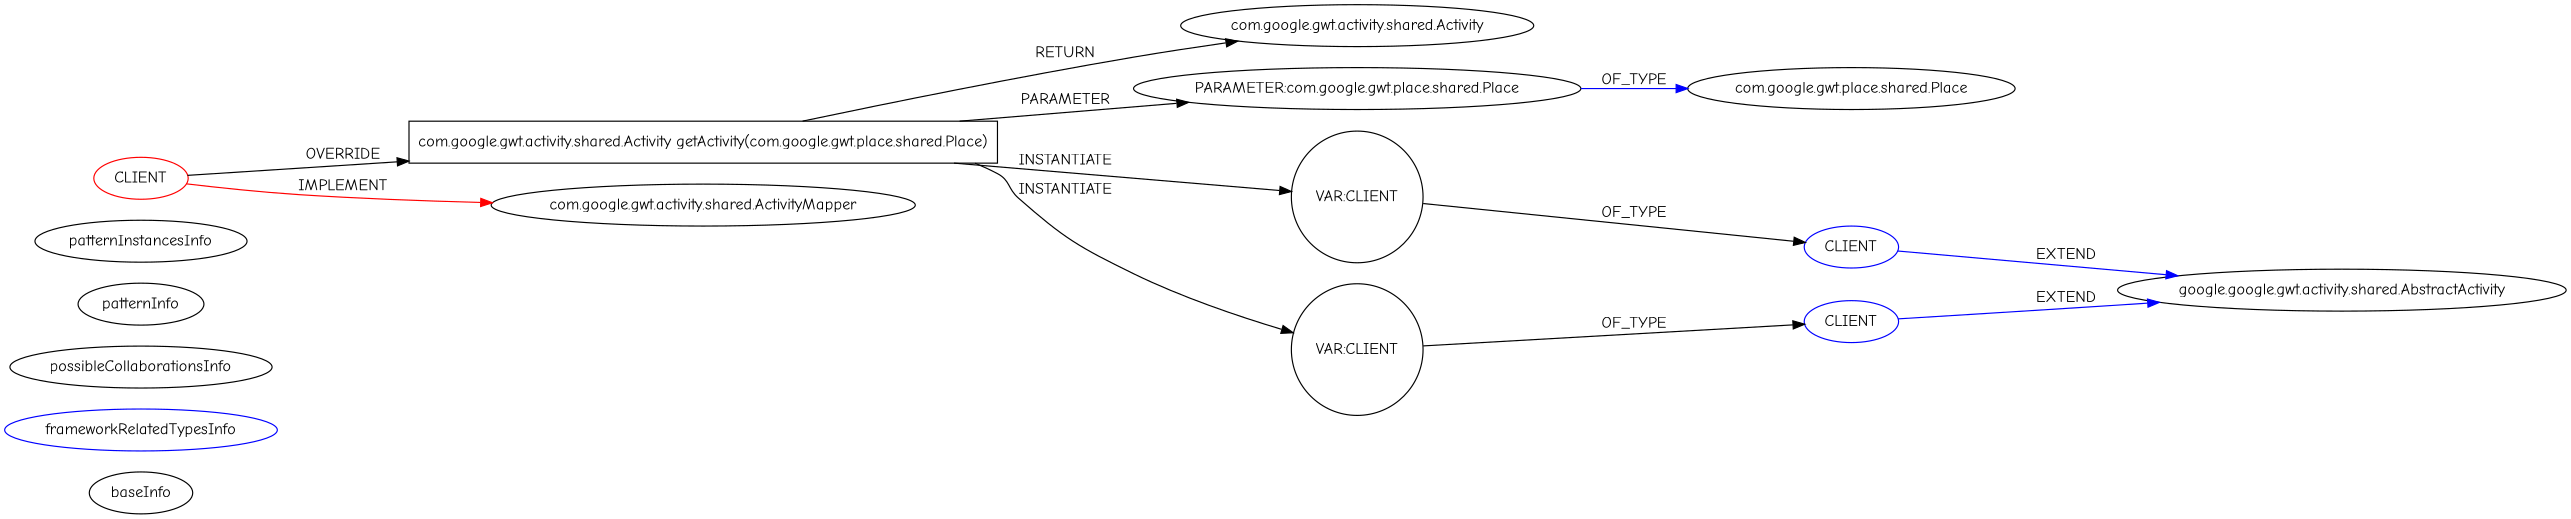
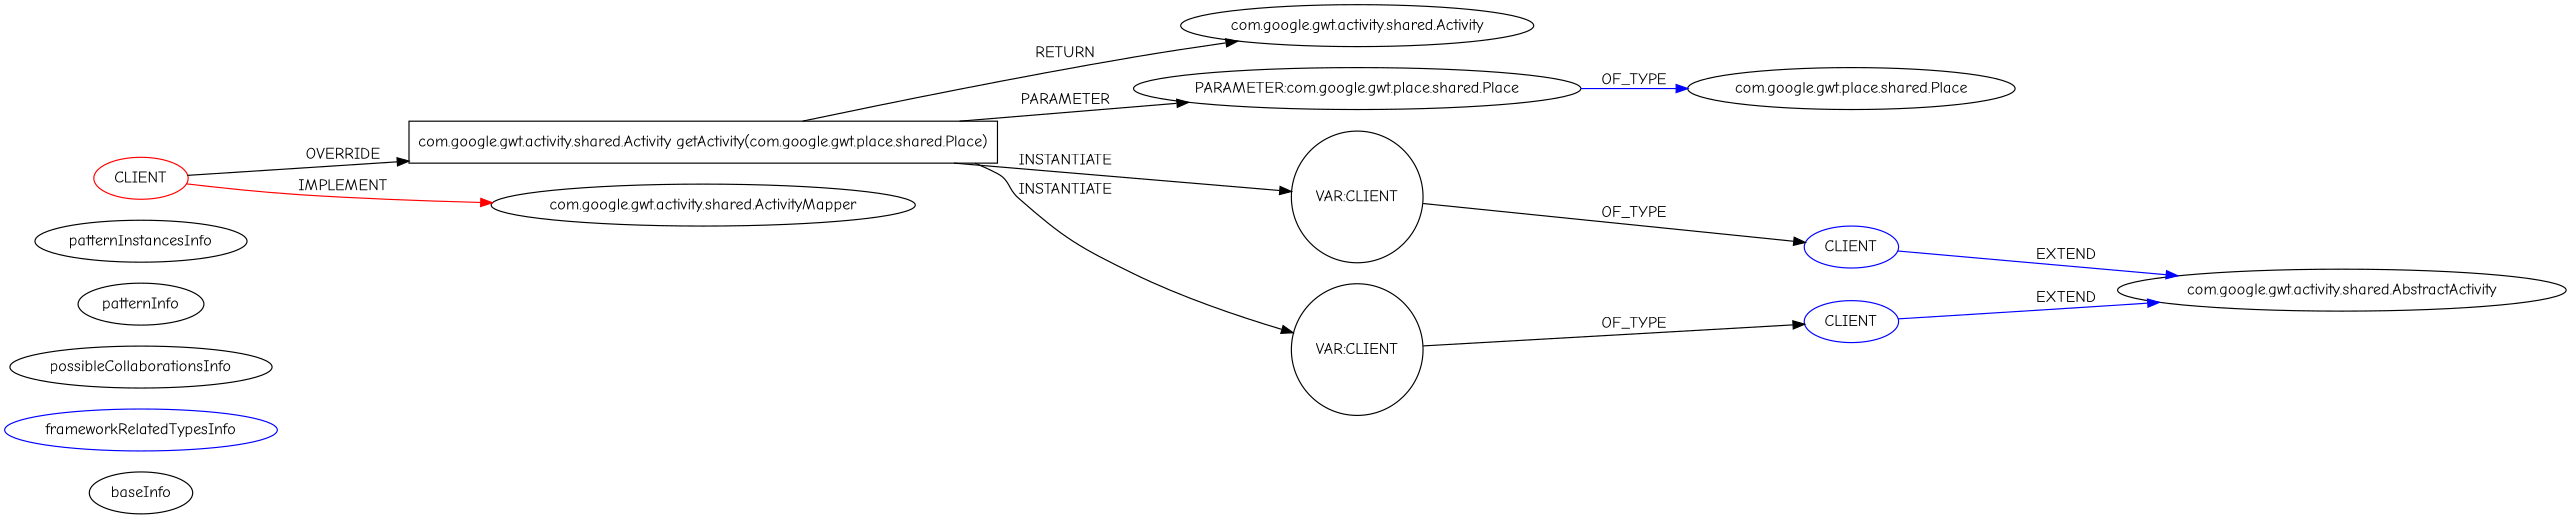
node "google.google.gwt.activity.shared.AbstractActivity": label "google.google.gwt.activity.shared.AbstractActivity" -> "com.google.gwt.activity.shared.AbstractActivity"
